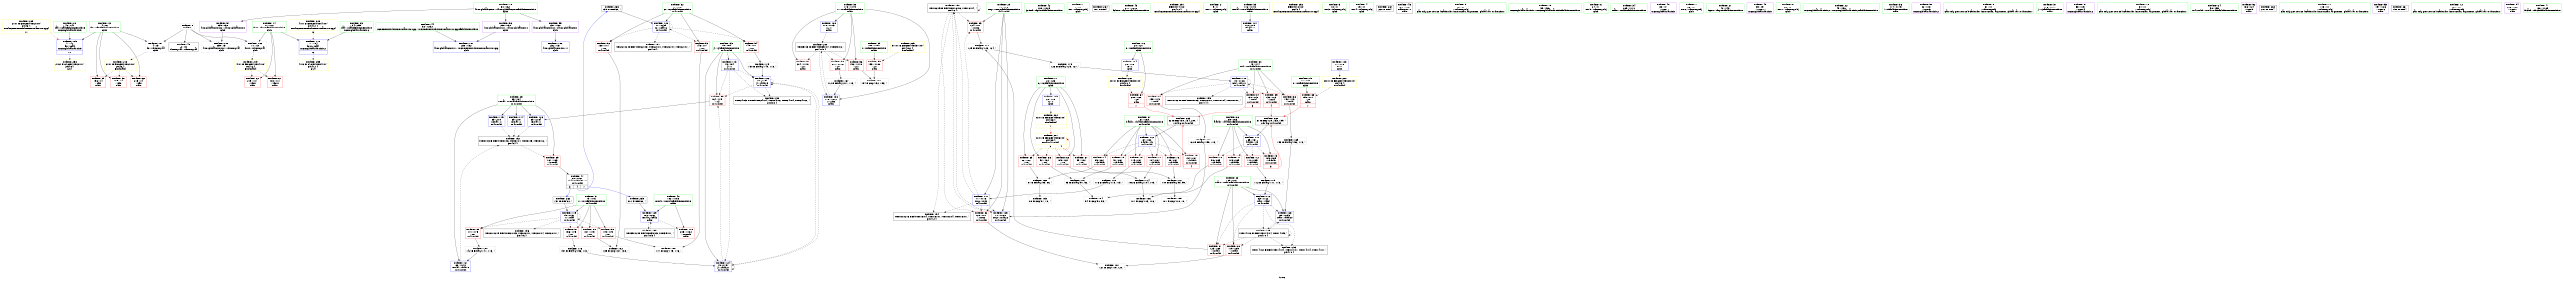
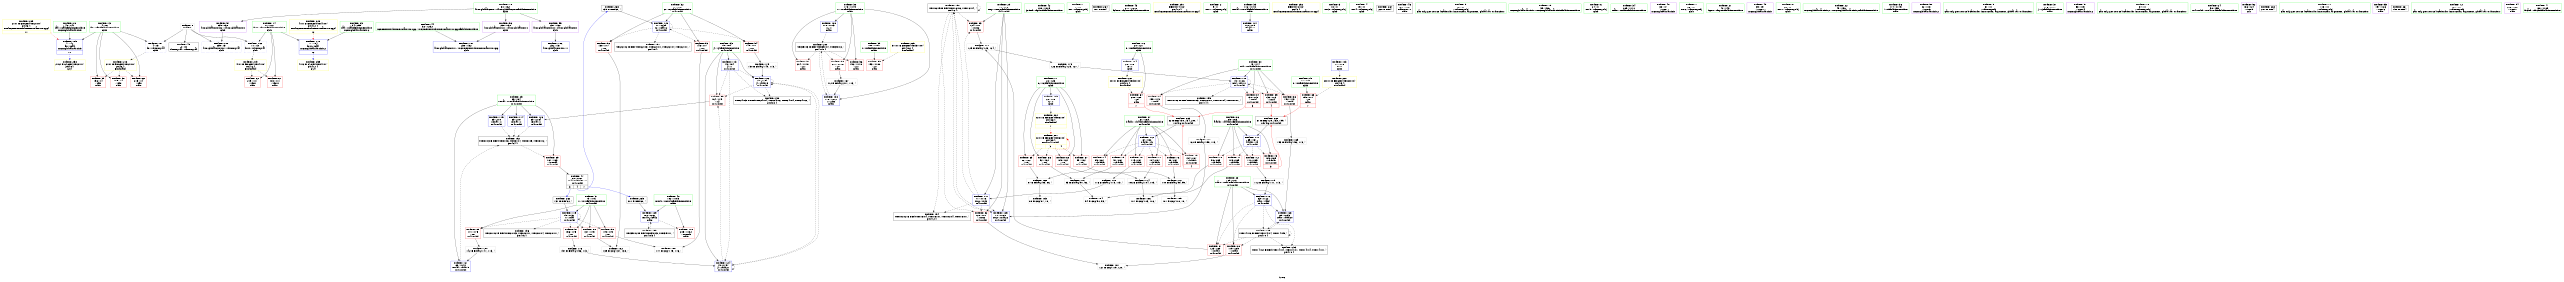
node "NodeID: 52": text "main" -> "sub"
edge "NodeID: 30" -> "NodeID: 118": added
node "NodeID: 187": removed
